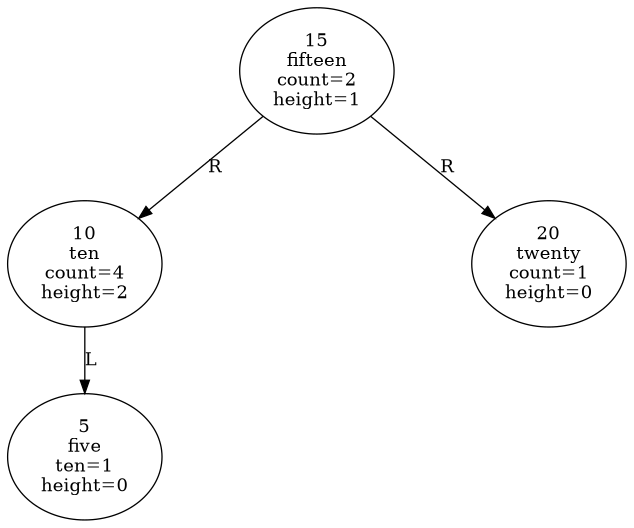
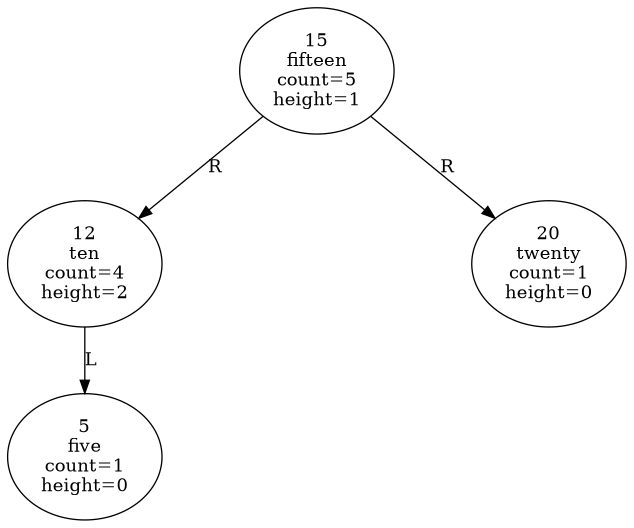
node "15 fifteen count=2 height=1": label "15 fifteen count=2 height=1" -> "15 fifteen count=5 height=1"
node "10 ten count=4 height=2": label "10 ten count=4 height=2" -> "12 ten count=4 height=2"
node "5 five ten=1 height=0": label "5 five ten=1 height=0" -> "5 five count=1 height=0"
